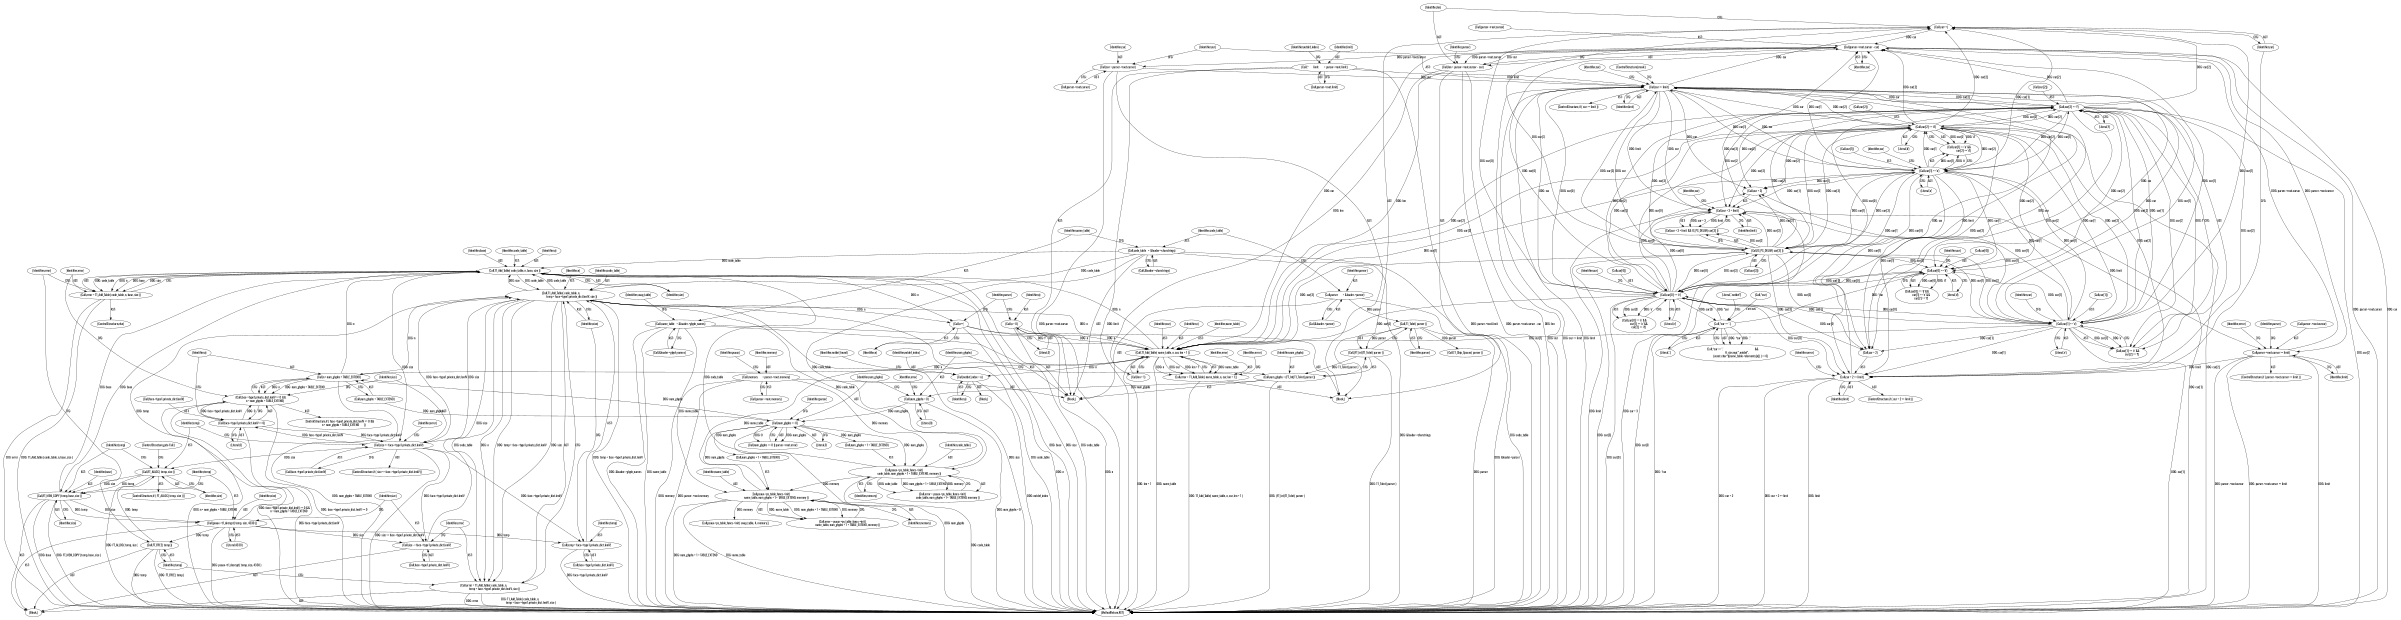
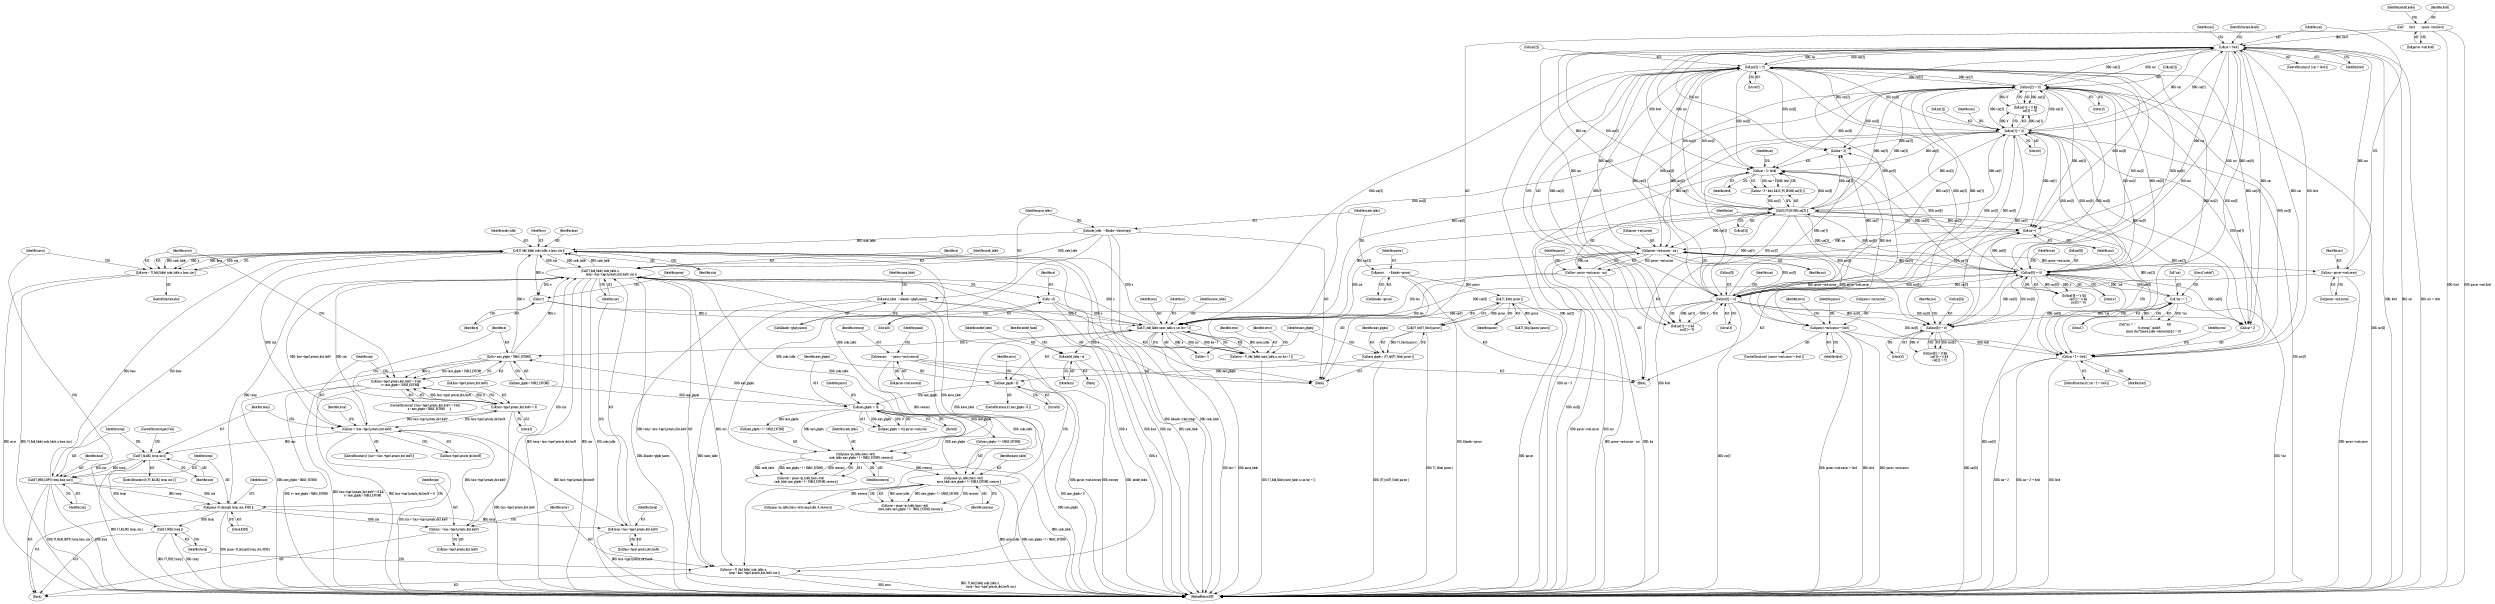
edge "(Call,cur[0] == 'e')" -> "(Call,parser->root.cursor - cur)": reversed
node "(Call,&loader->charstrings)": removed
edge "(Call,*cur)" -> "(Call,*cur == '.')": label "EXTEND: " -> "AST: "
node "(ControlStructure,if ( num_glyphs < 0 ))": added
edge "(Call,n++)" -> "(MethodReturn,RET)": removed, label "DDG: n"
